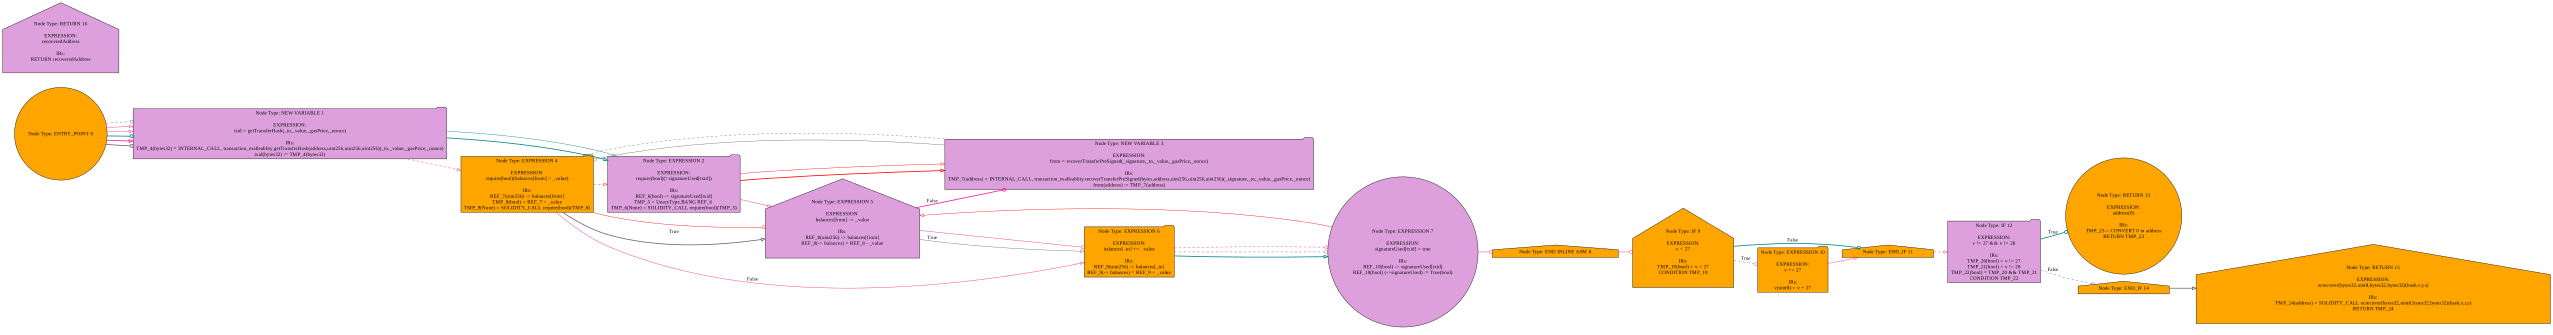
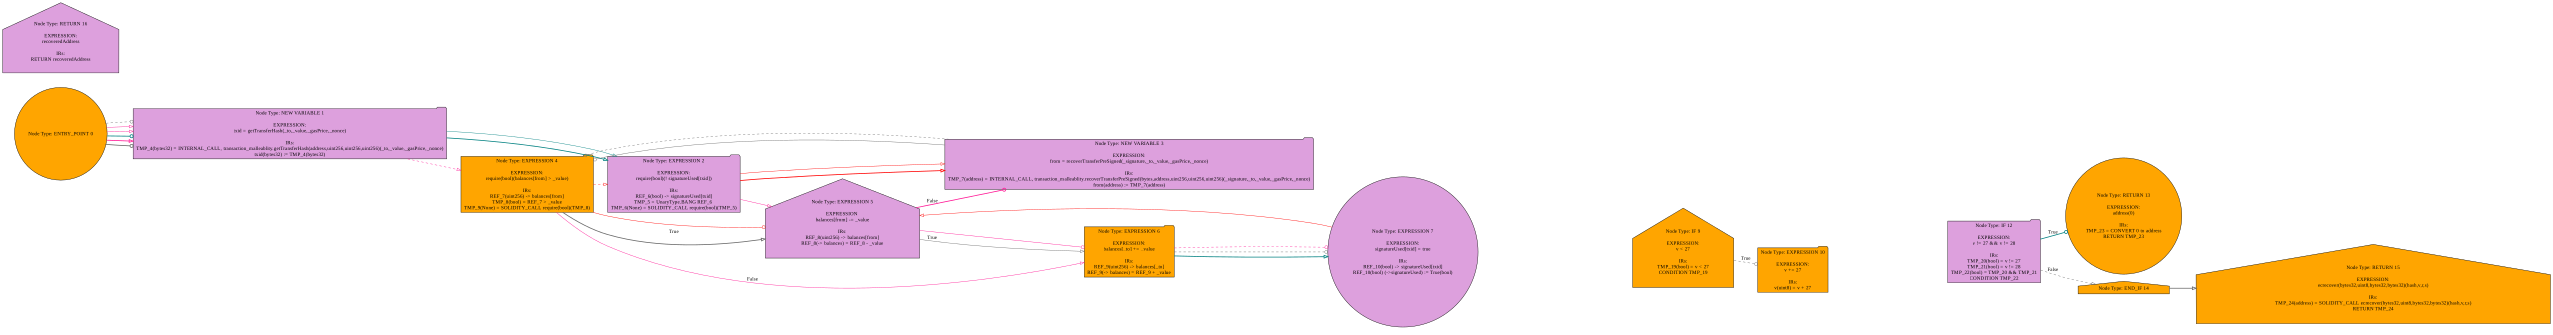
node "Node Type: END INLINE ASM 8": removed
node "Node Type: END_IF 11": removed
